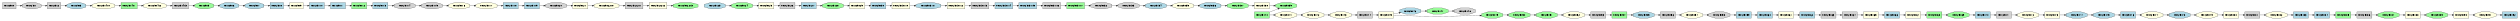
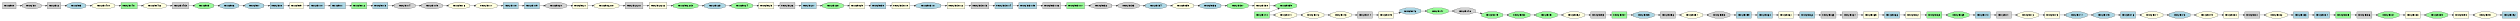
edge "test25_22_3" -> "test25_23": added
edge "test25_45" -> "test25_49": now "test25_48" -> "test25_49"
